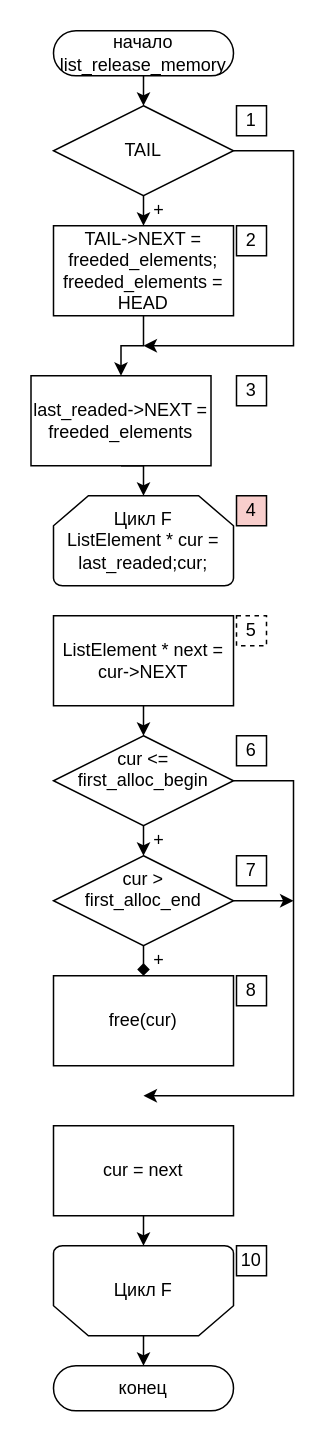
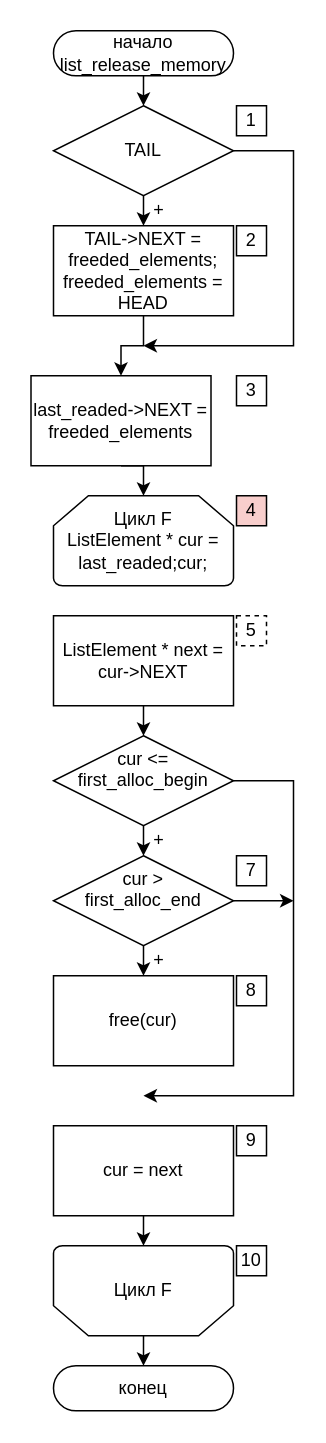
node "6": removed
edge "cur > first_alloc_end" -> "free(cur)": arrowhead diamond -> classic
node "9": added
